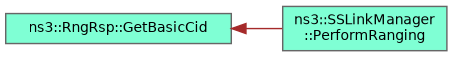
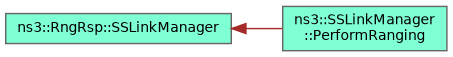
node "ns3::RngRsp::GetBasicCid": label "ns3::RngRsp::GetBasicCid" -> "ns3::RngRsp::SSLinkManager"
